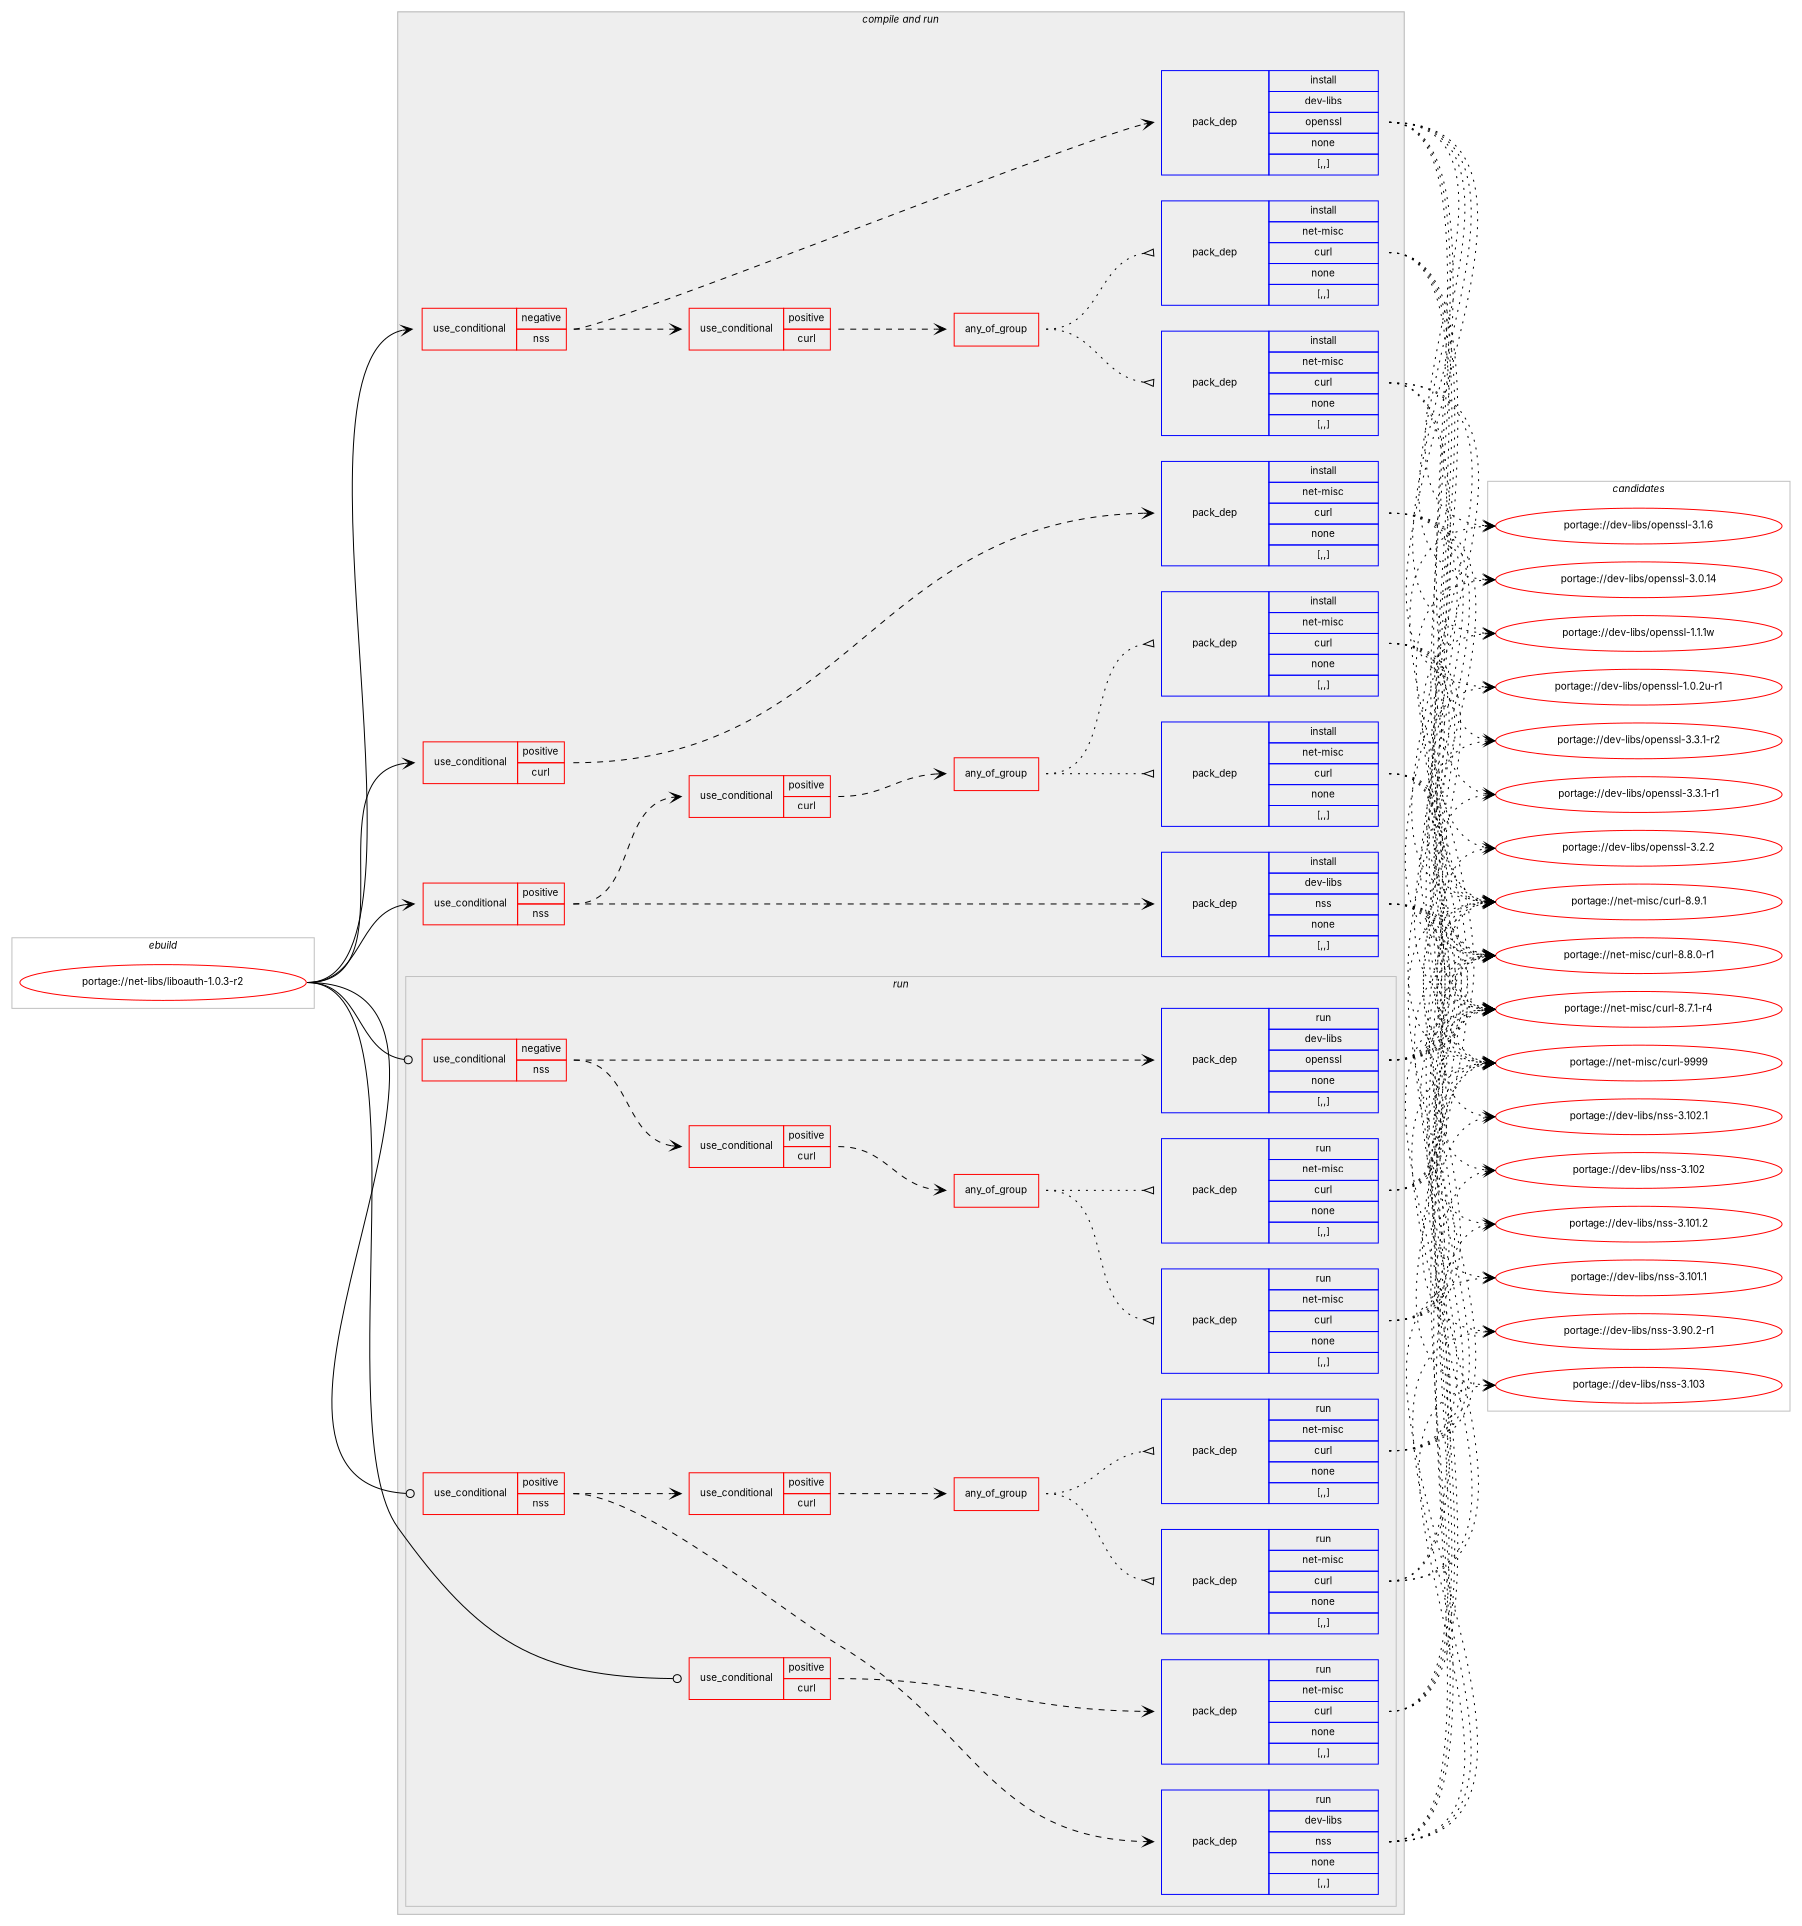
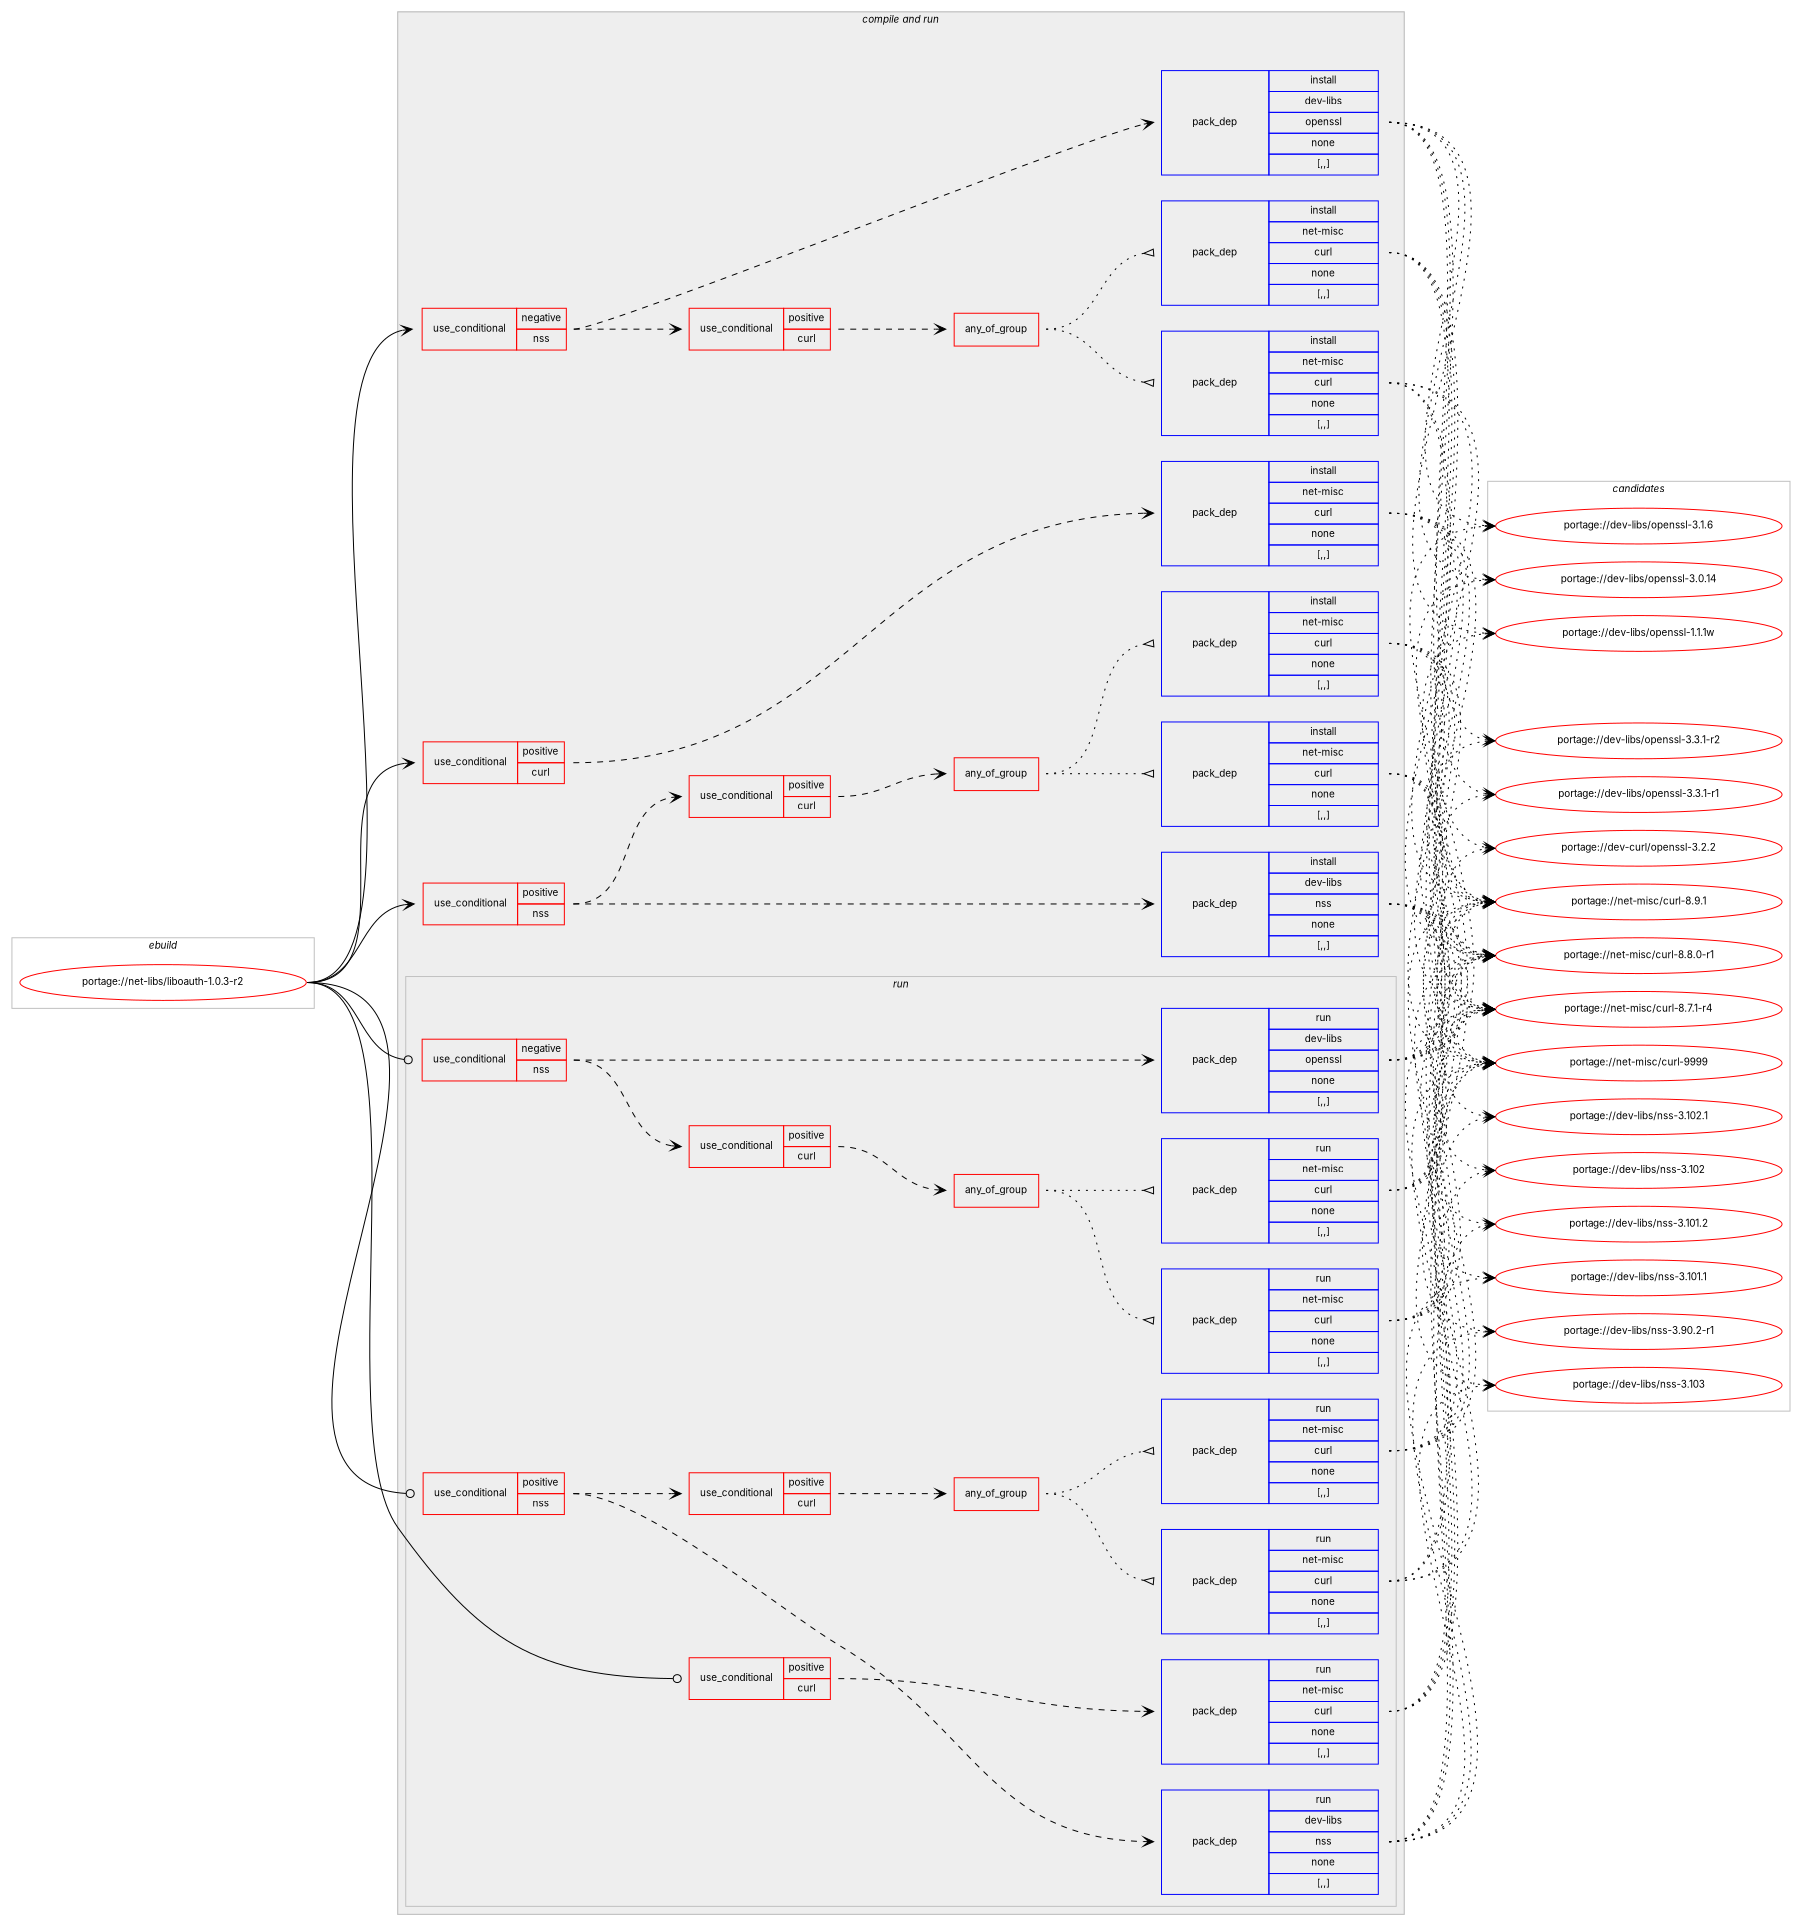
node "portage://dev-libs/openssl-1.0.2u-r1": removed
node "portage://dev-libs/openssl-3.2.2": label "portage://dev-libs/openssl-3.2.2" -> "portage://dev-curl/openssl-3.2.2"
